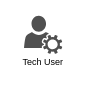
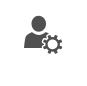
node "Tech User": removed
